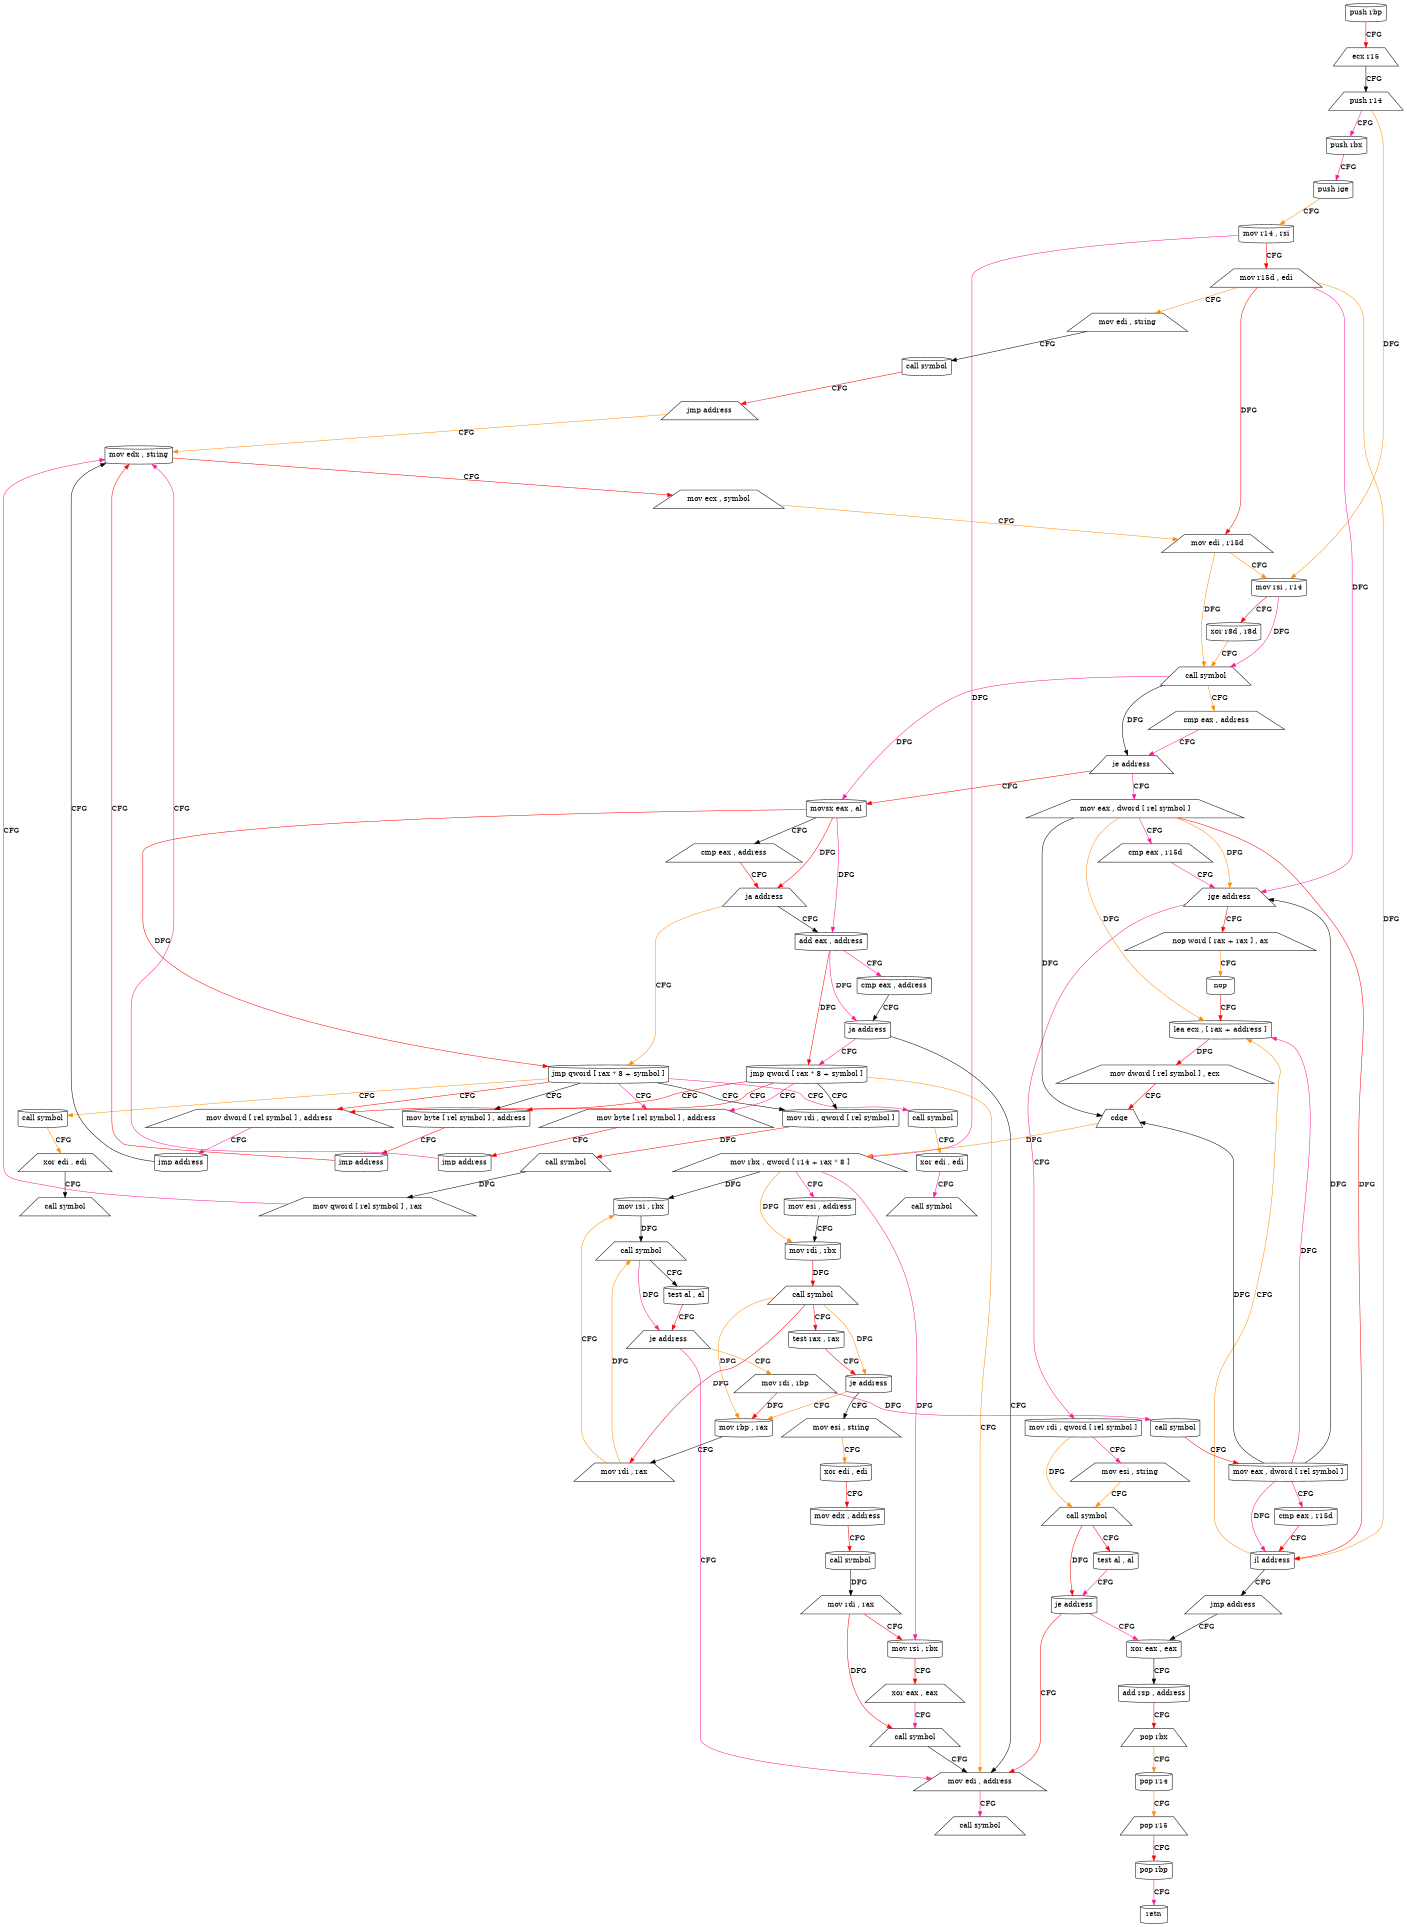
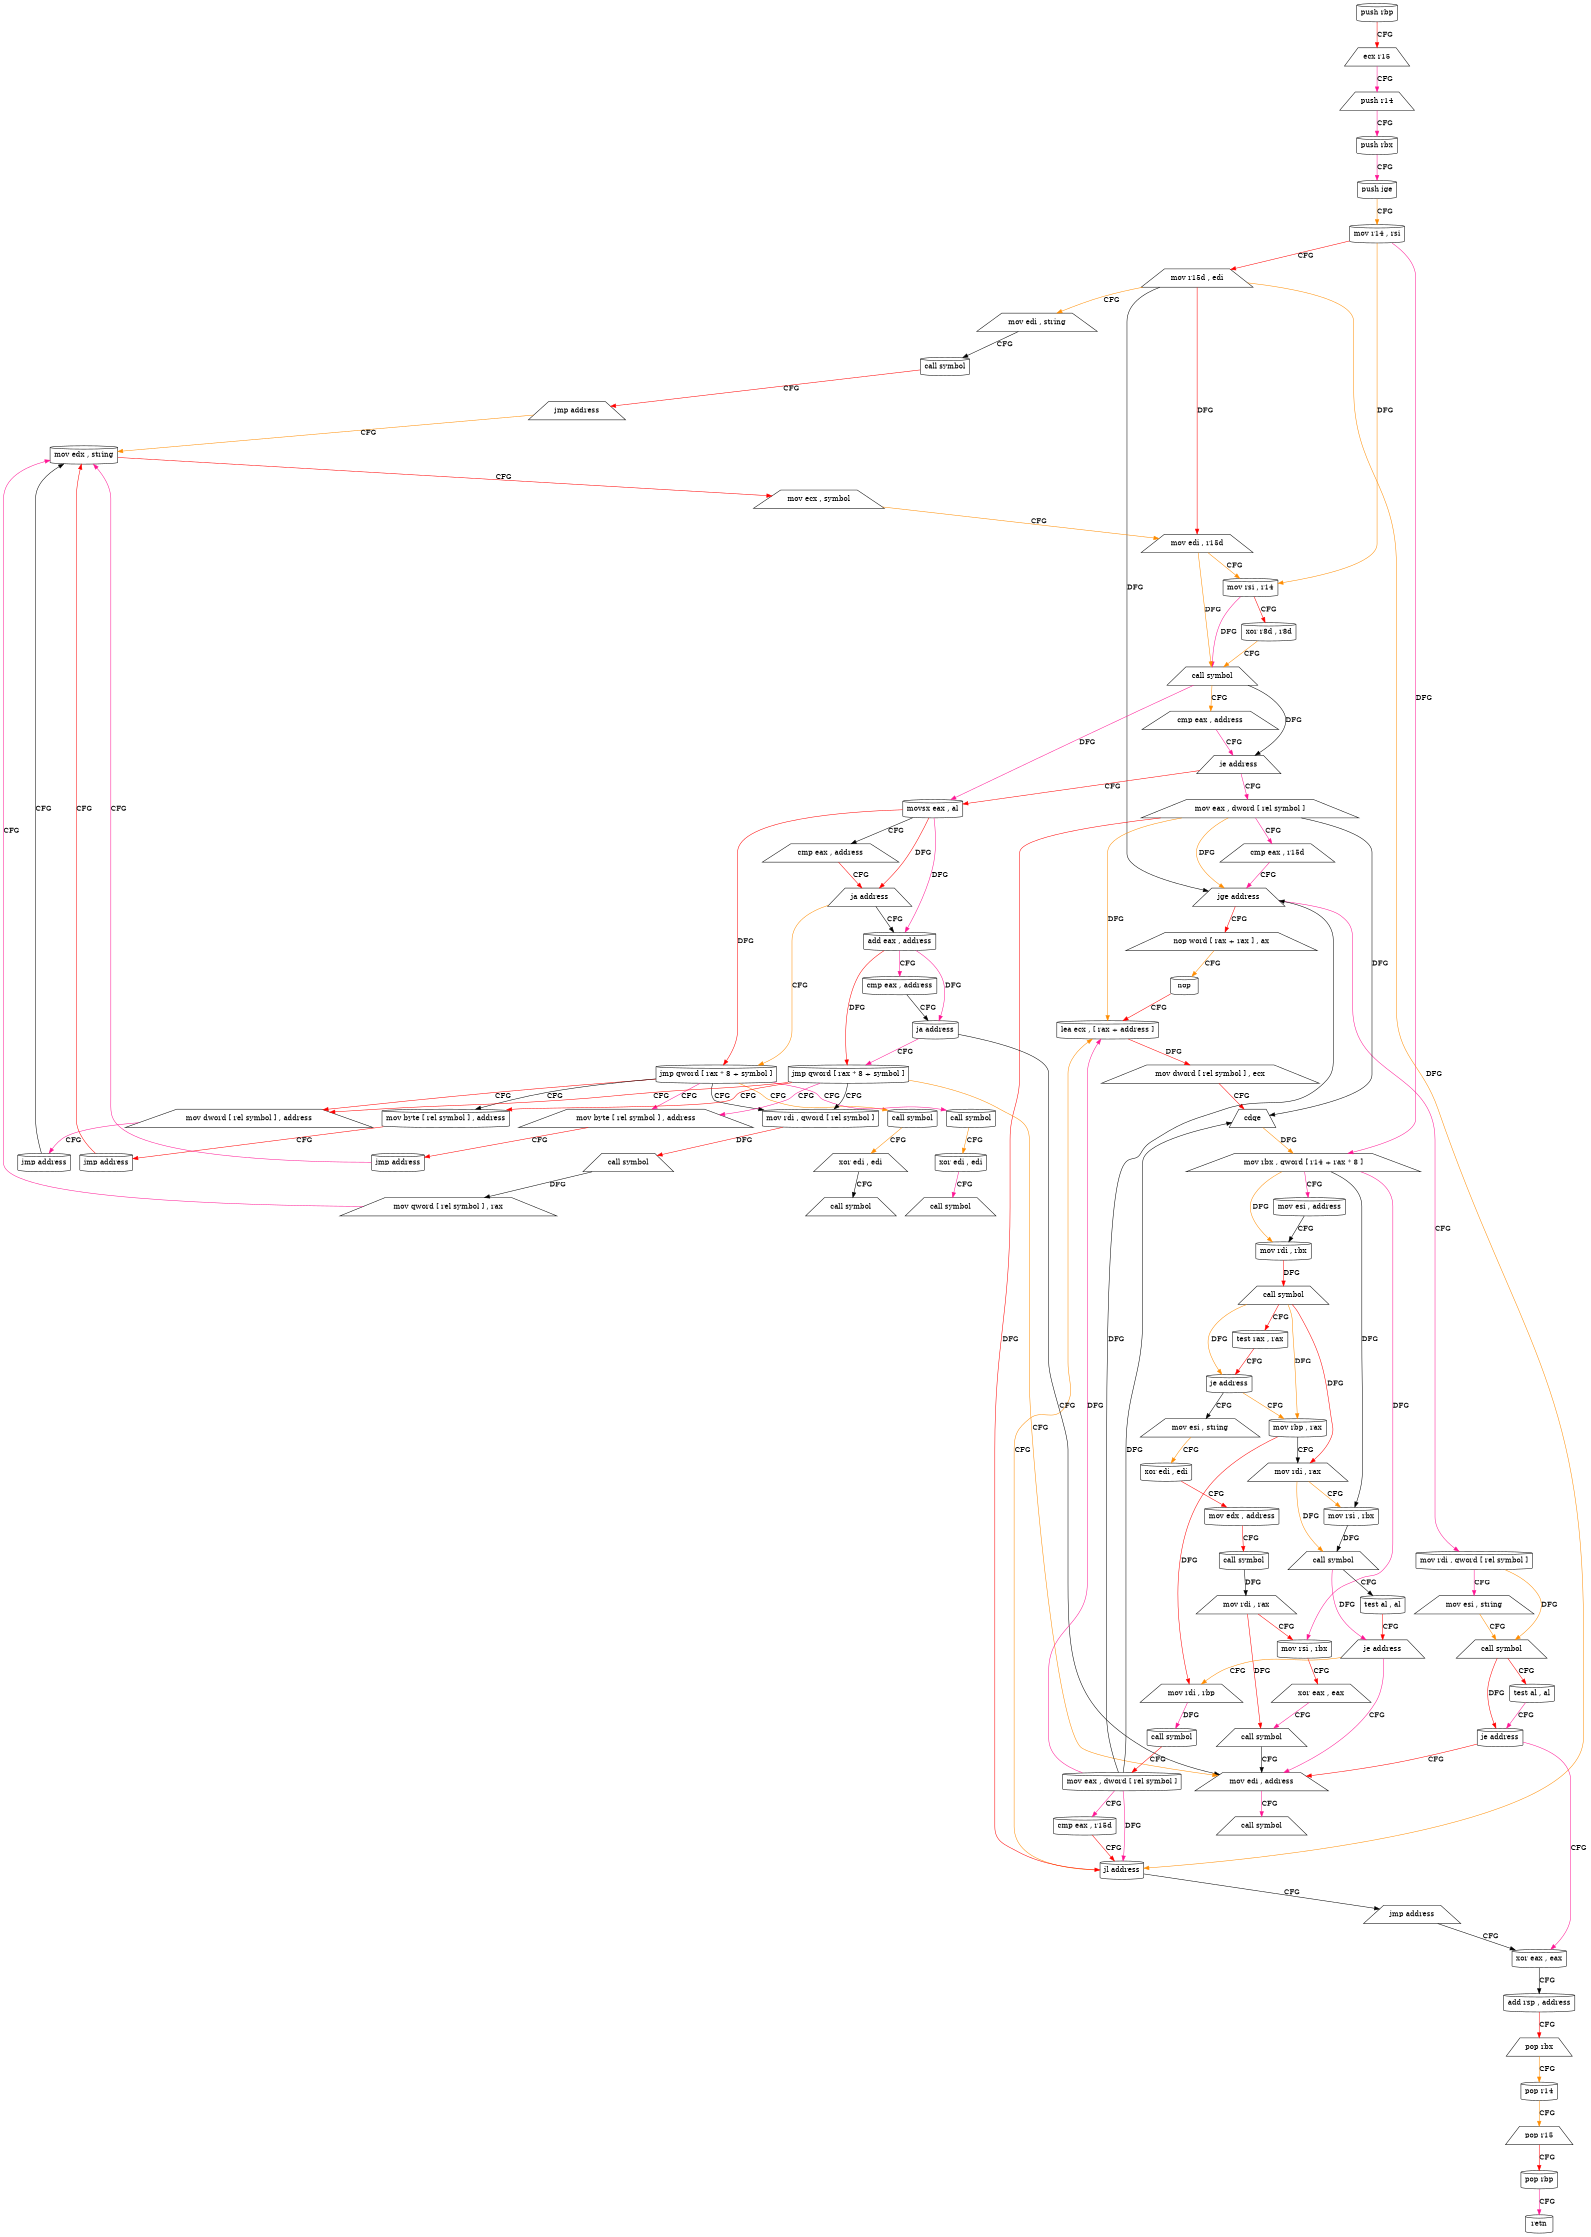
edge "ecx r15" -> "push r14": color black -> deeppink
edge "push r14" -> "mov rsi , r14": now "mov r14 , rsi" -> "mov rsi , r14"
edge "mov r15d , edi" -> "jge address": color deeppink -> black
edge "mov rdi , rbp" -> "mov rbp , rax": reversed
